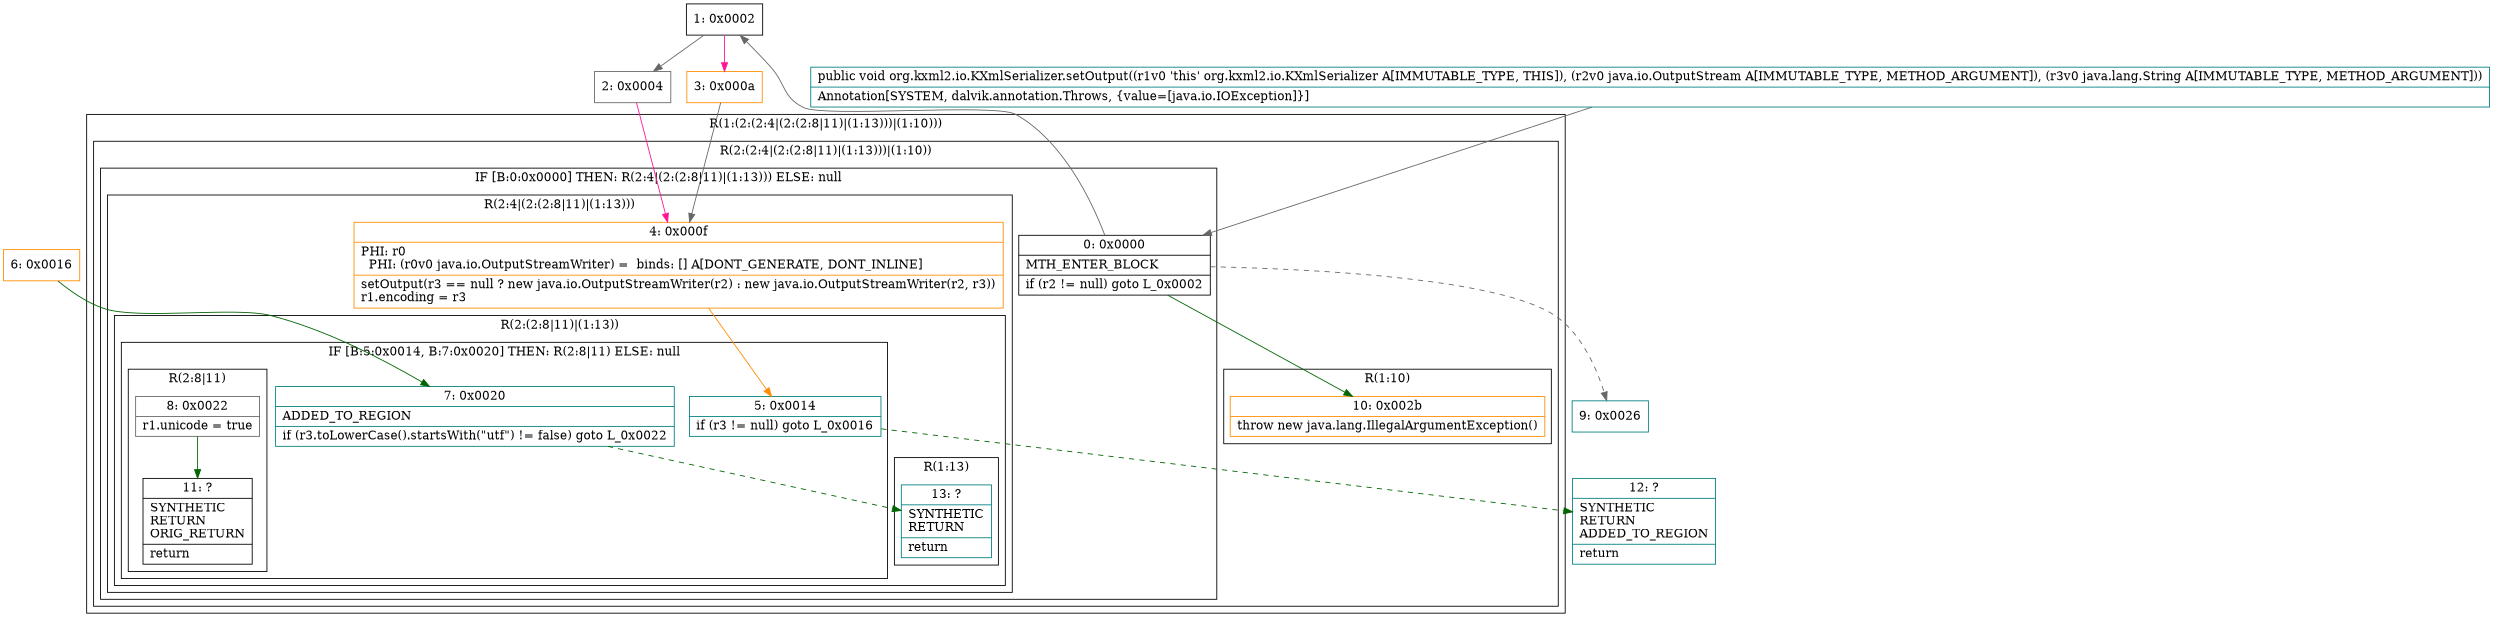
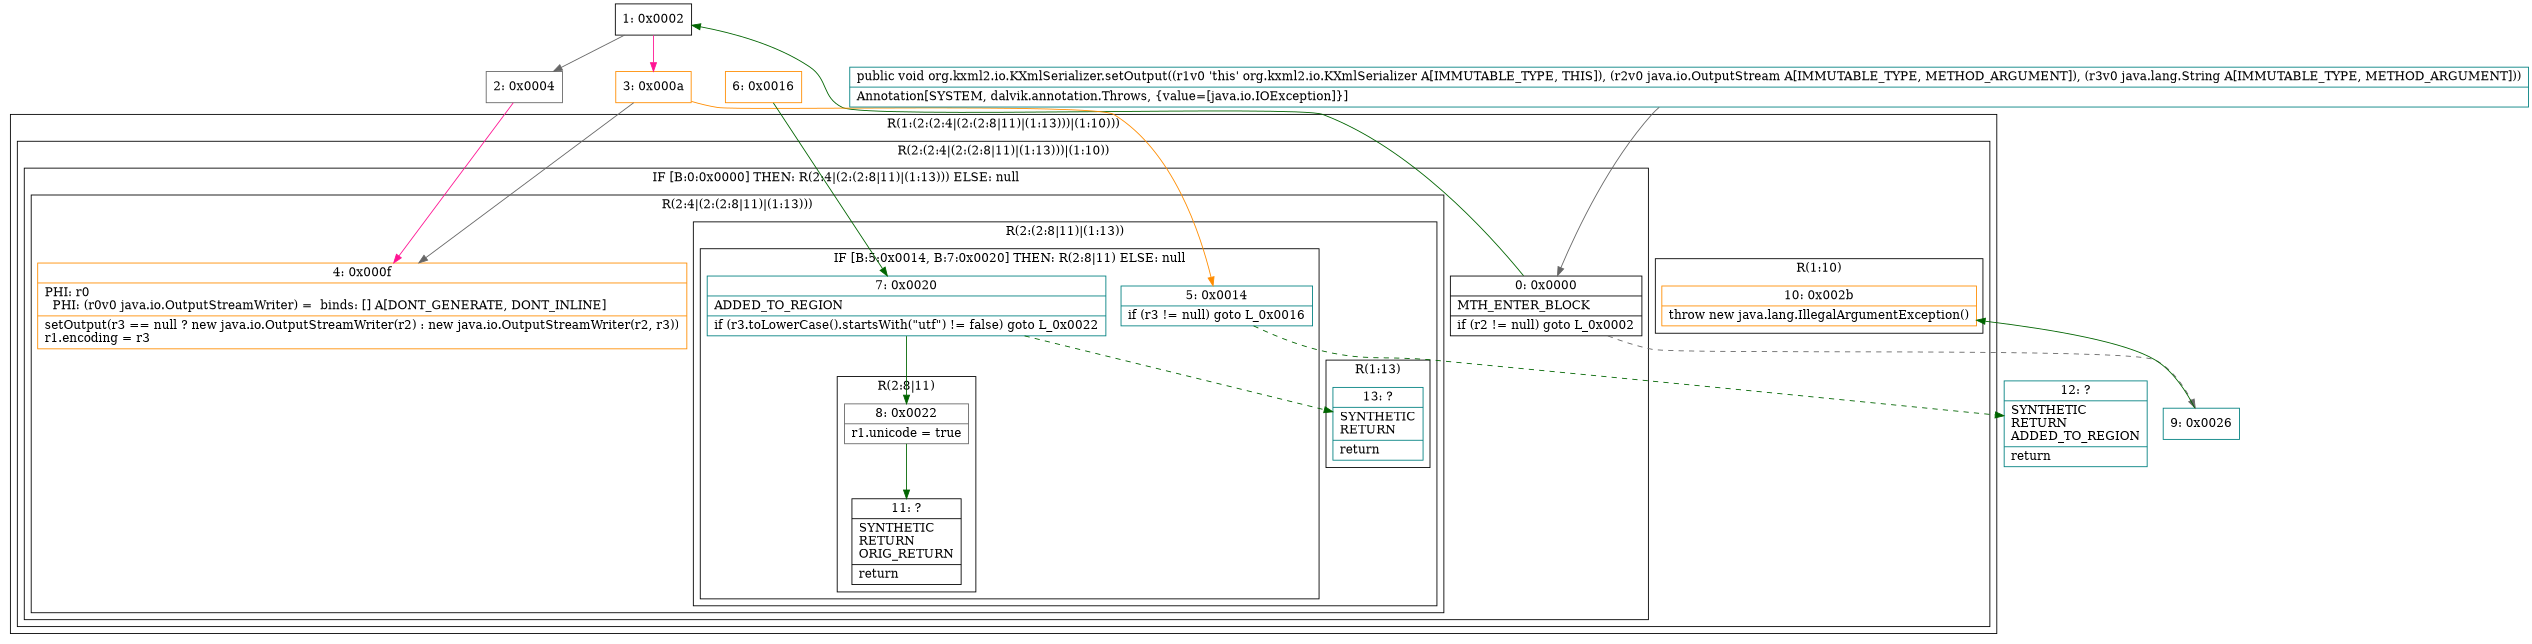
edge "0: 0x0000" -> "1: 0x0002": color gray40 -> darkgreen
edge "0: 0x0000" -> "10: 0x002b": now "9: 0x0026" -> "10: 0x002b"
edge "4: 0x000f" -> "5: 0x0014": now "3: 0x000a" -> "5: 0x0014"
edge "7: 0x0020" -> "8: 0x0022": added
